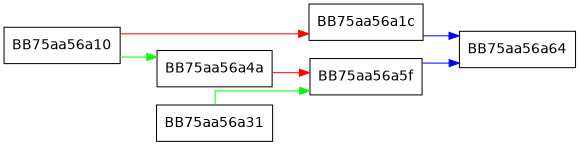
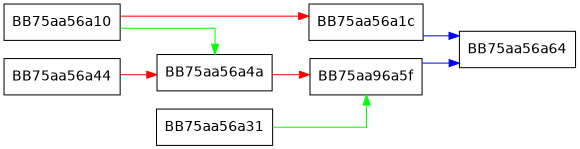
node "BB75aa56a44": added
node "BB75aa56a5f": label "BB75aa56a5f" -> "BB75aa96a5f"
